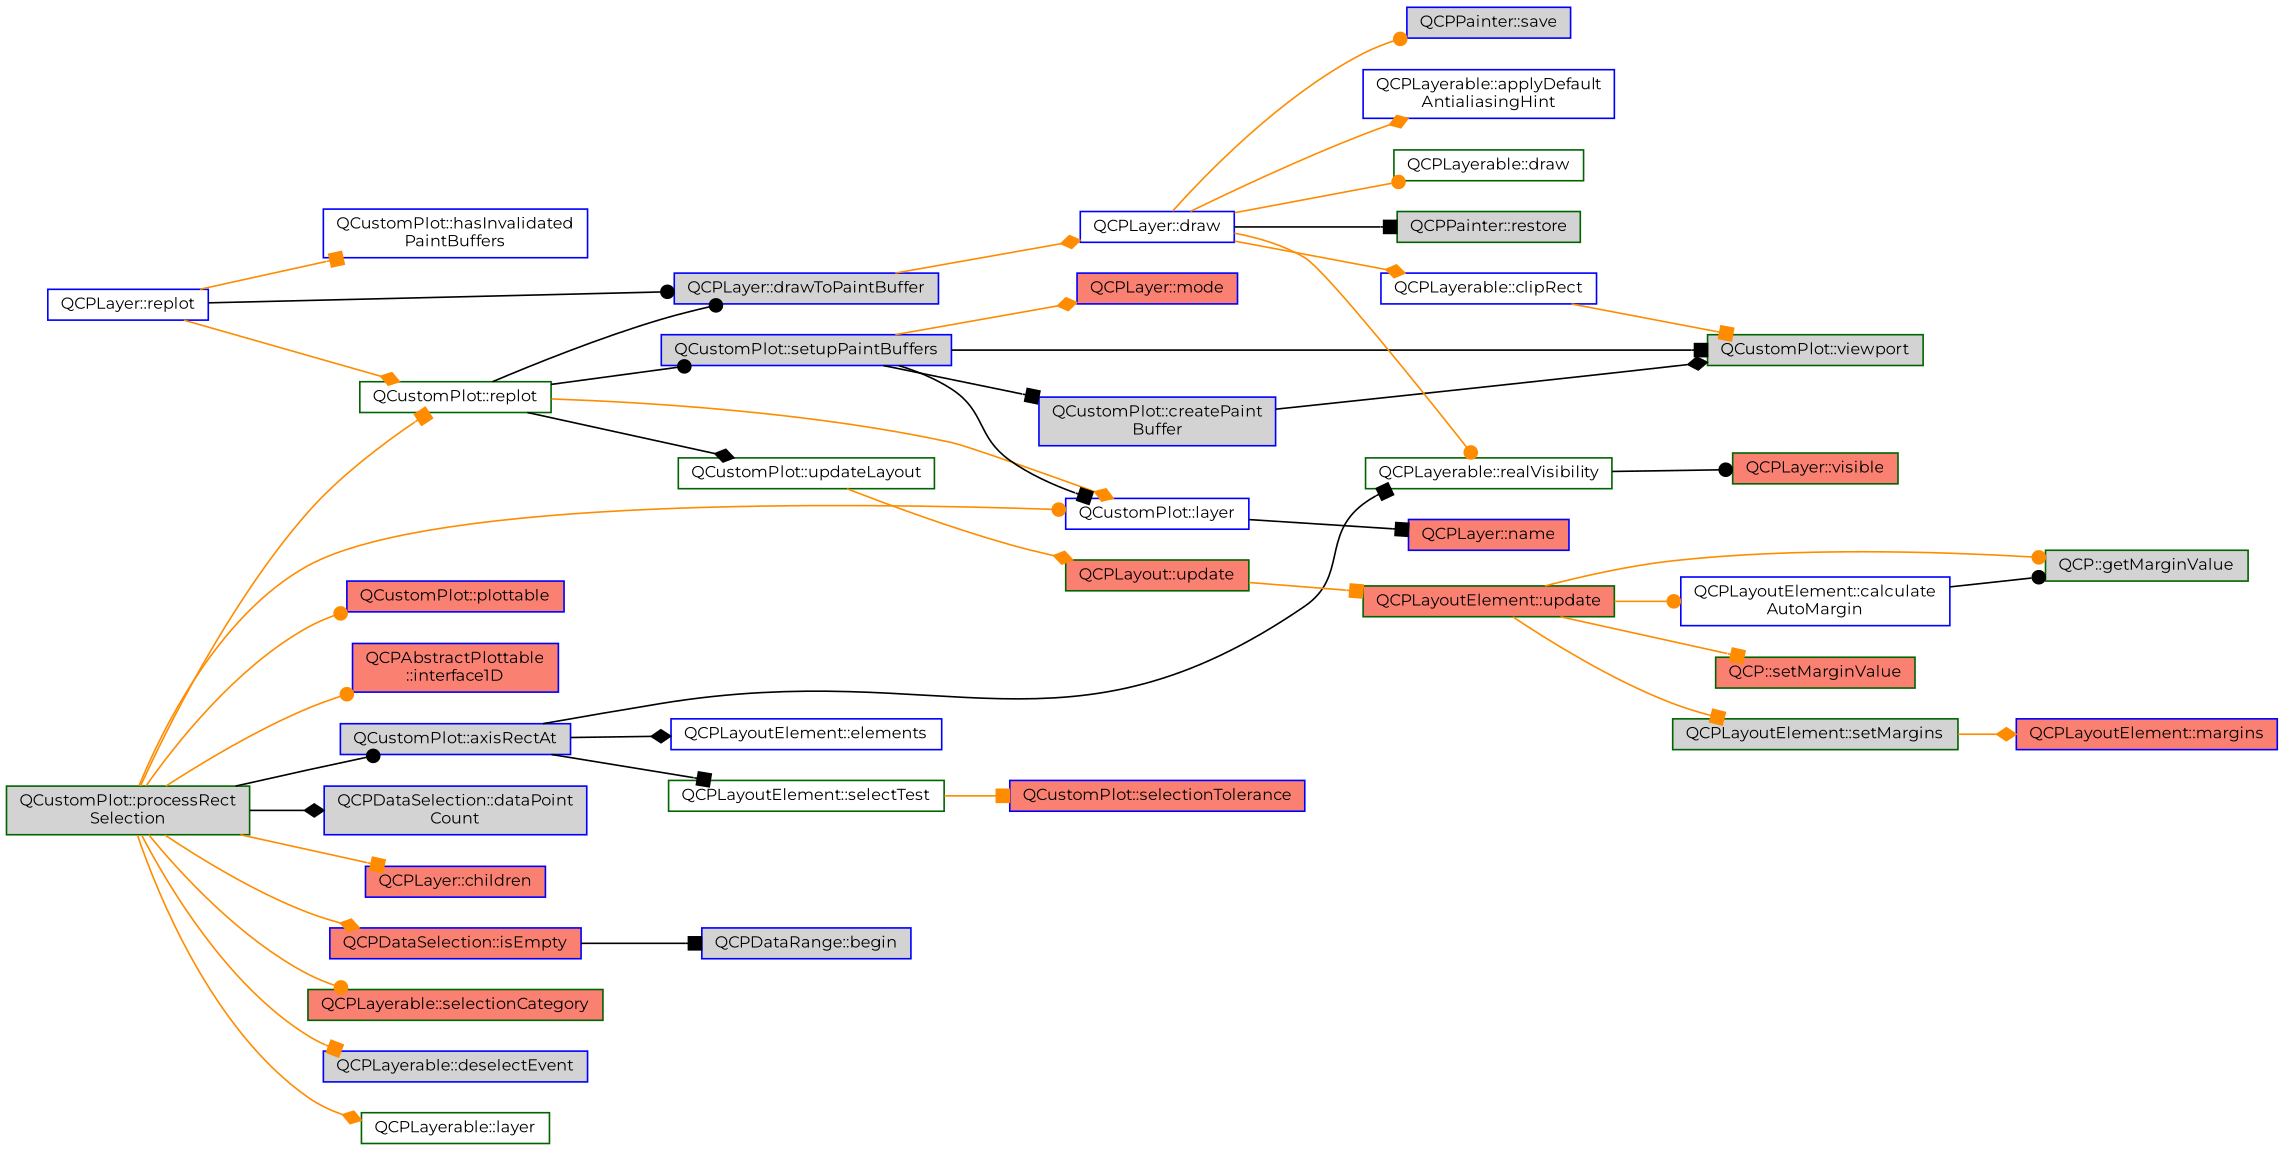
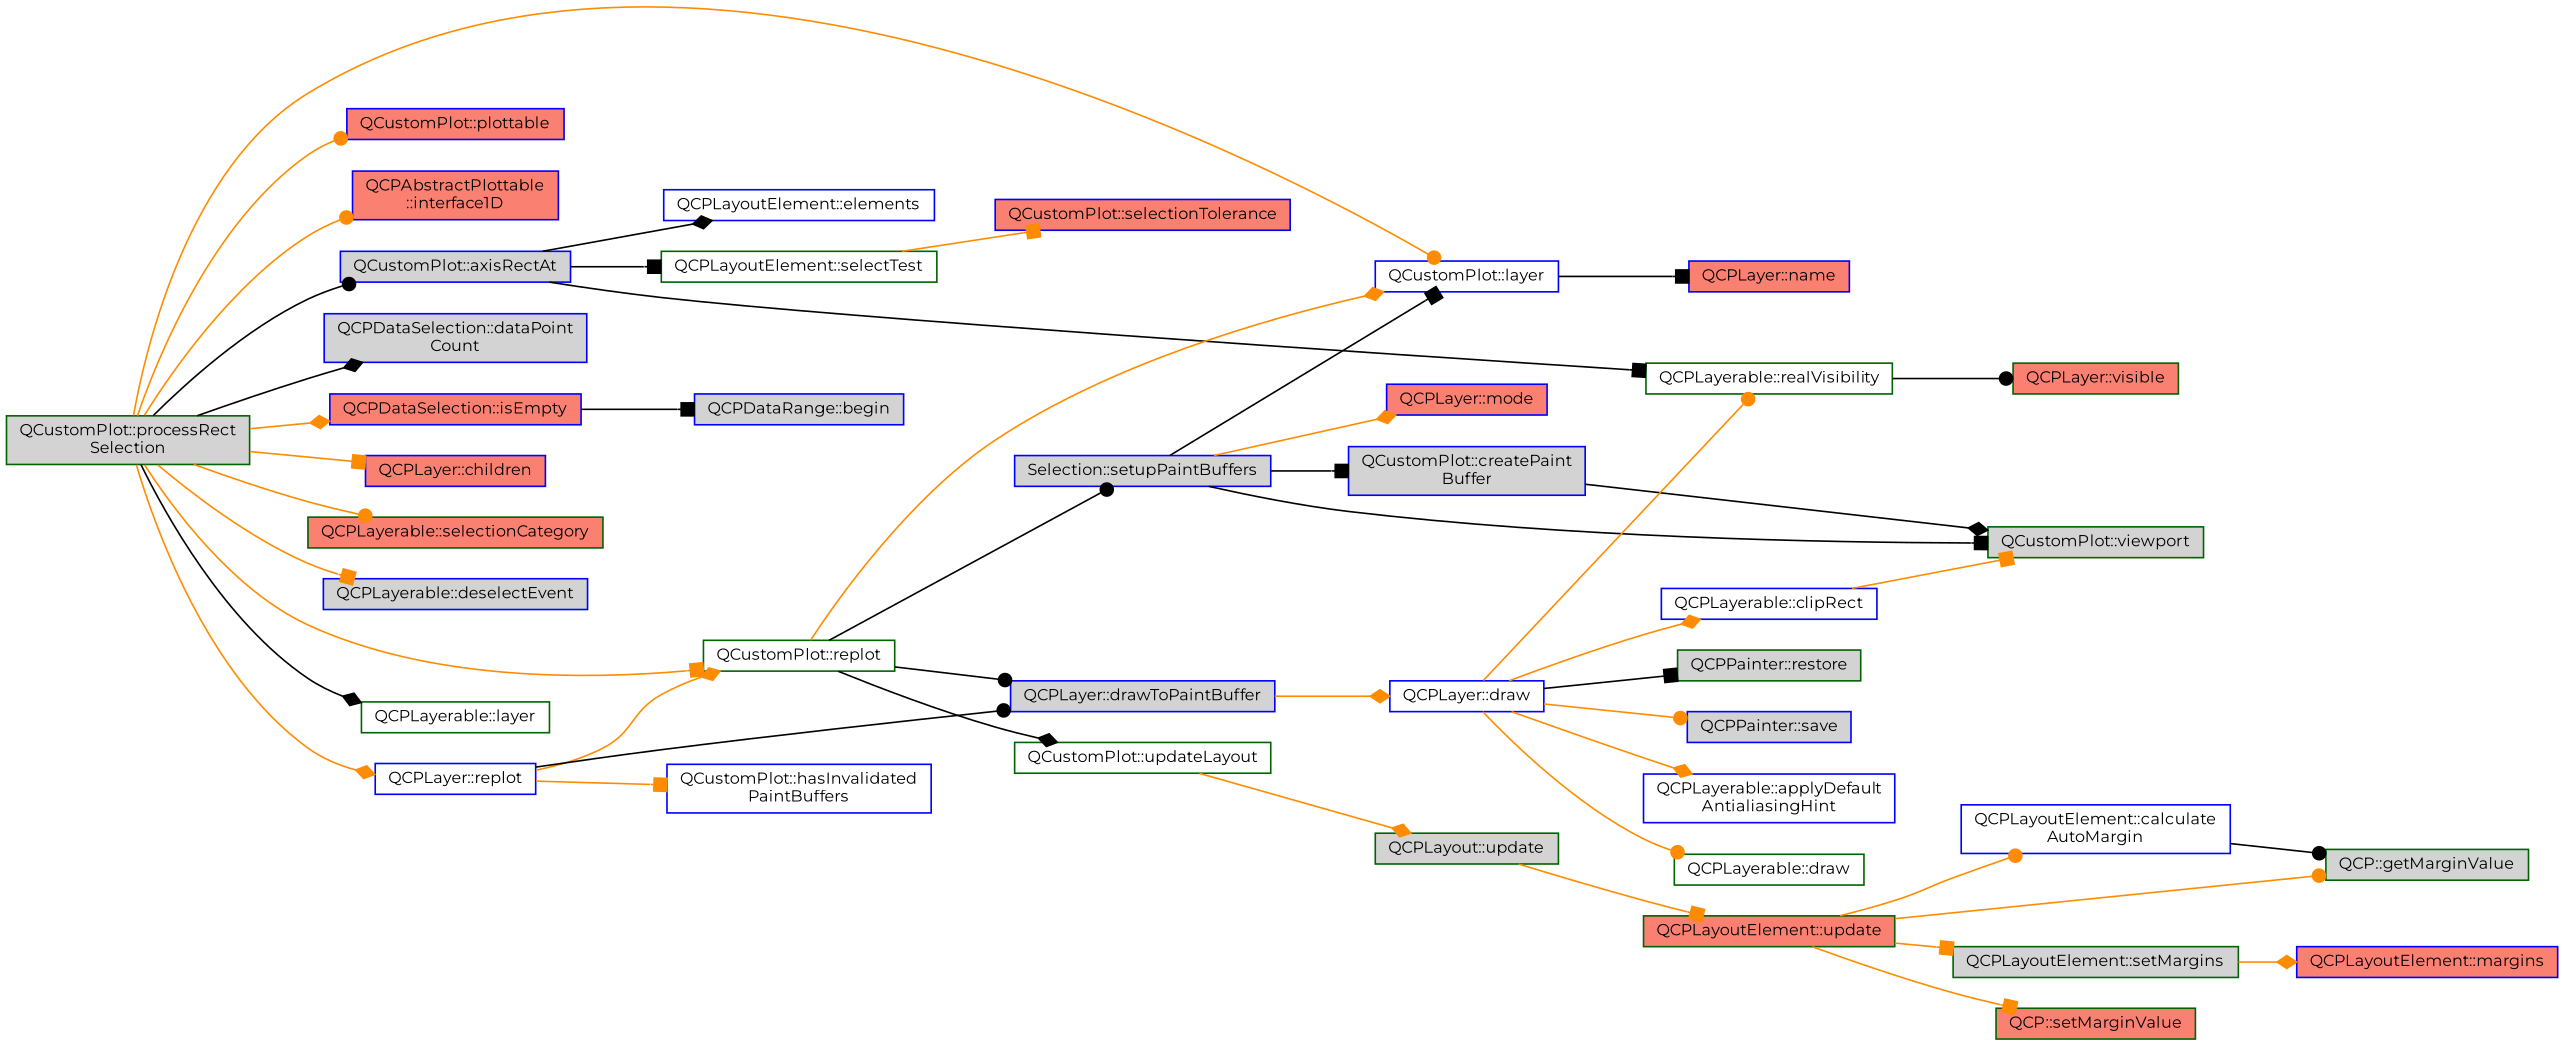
node "QCustomPlot::setupPaintBuffers": label "QCustomPlot::setupPaintBuffers" -> "Selection::setupPaintBuffers"
node "QCPLayout::update": fillcolor salmon -> lightgrey
edge "QCustomPlot::processRect Selection" -> "QCPLayer::replot": added
edge "QCustomPlot::processRect Selection" -> "QCPLayerable::layer": color darkorange -> black
